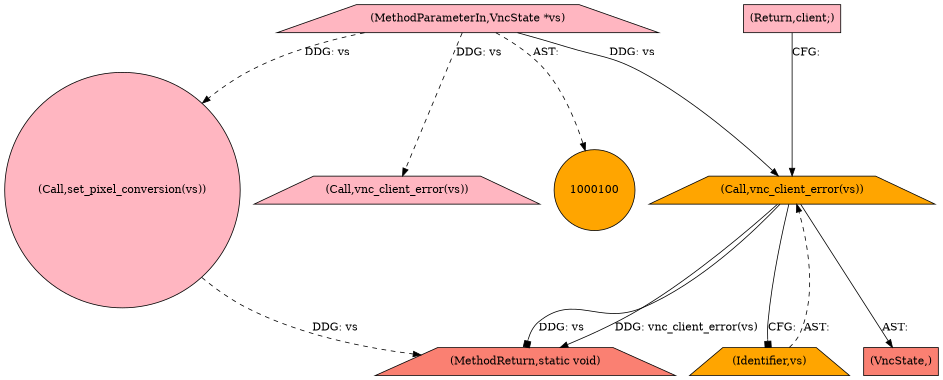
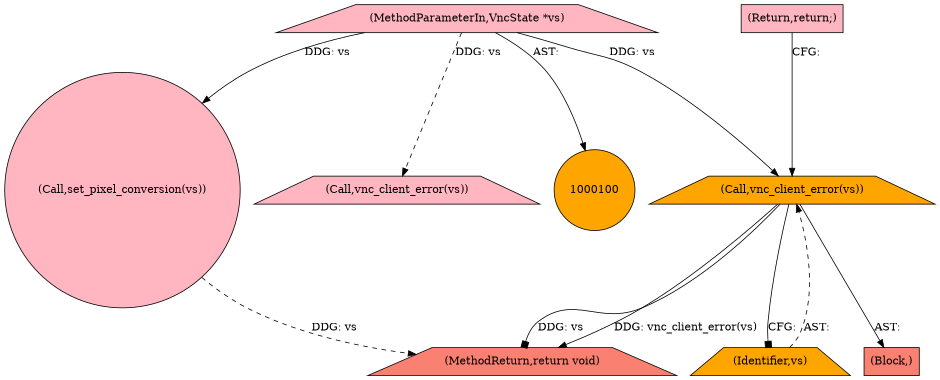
node "(Return,client;)": label "(Return,client;)" -> "(Return,return;)"
edge "(MethodParameterIn,VncState *vs)" -> "(Call,set_pixel_conversion(vs))": style dashed -> solid
edge "(MethodParameterIn,VncState *vs)" -> "1000100": style dashed -> solid
node "(MethodReturn,static void)": label "(MethodReturn,static void)" -> "(MethodReturn,return void)"
node "(VncState,)": label "(VncState,)" -> "(Block,)"
